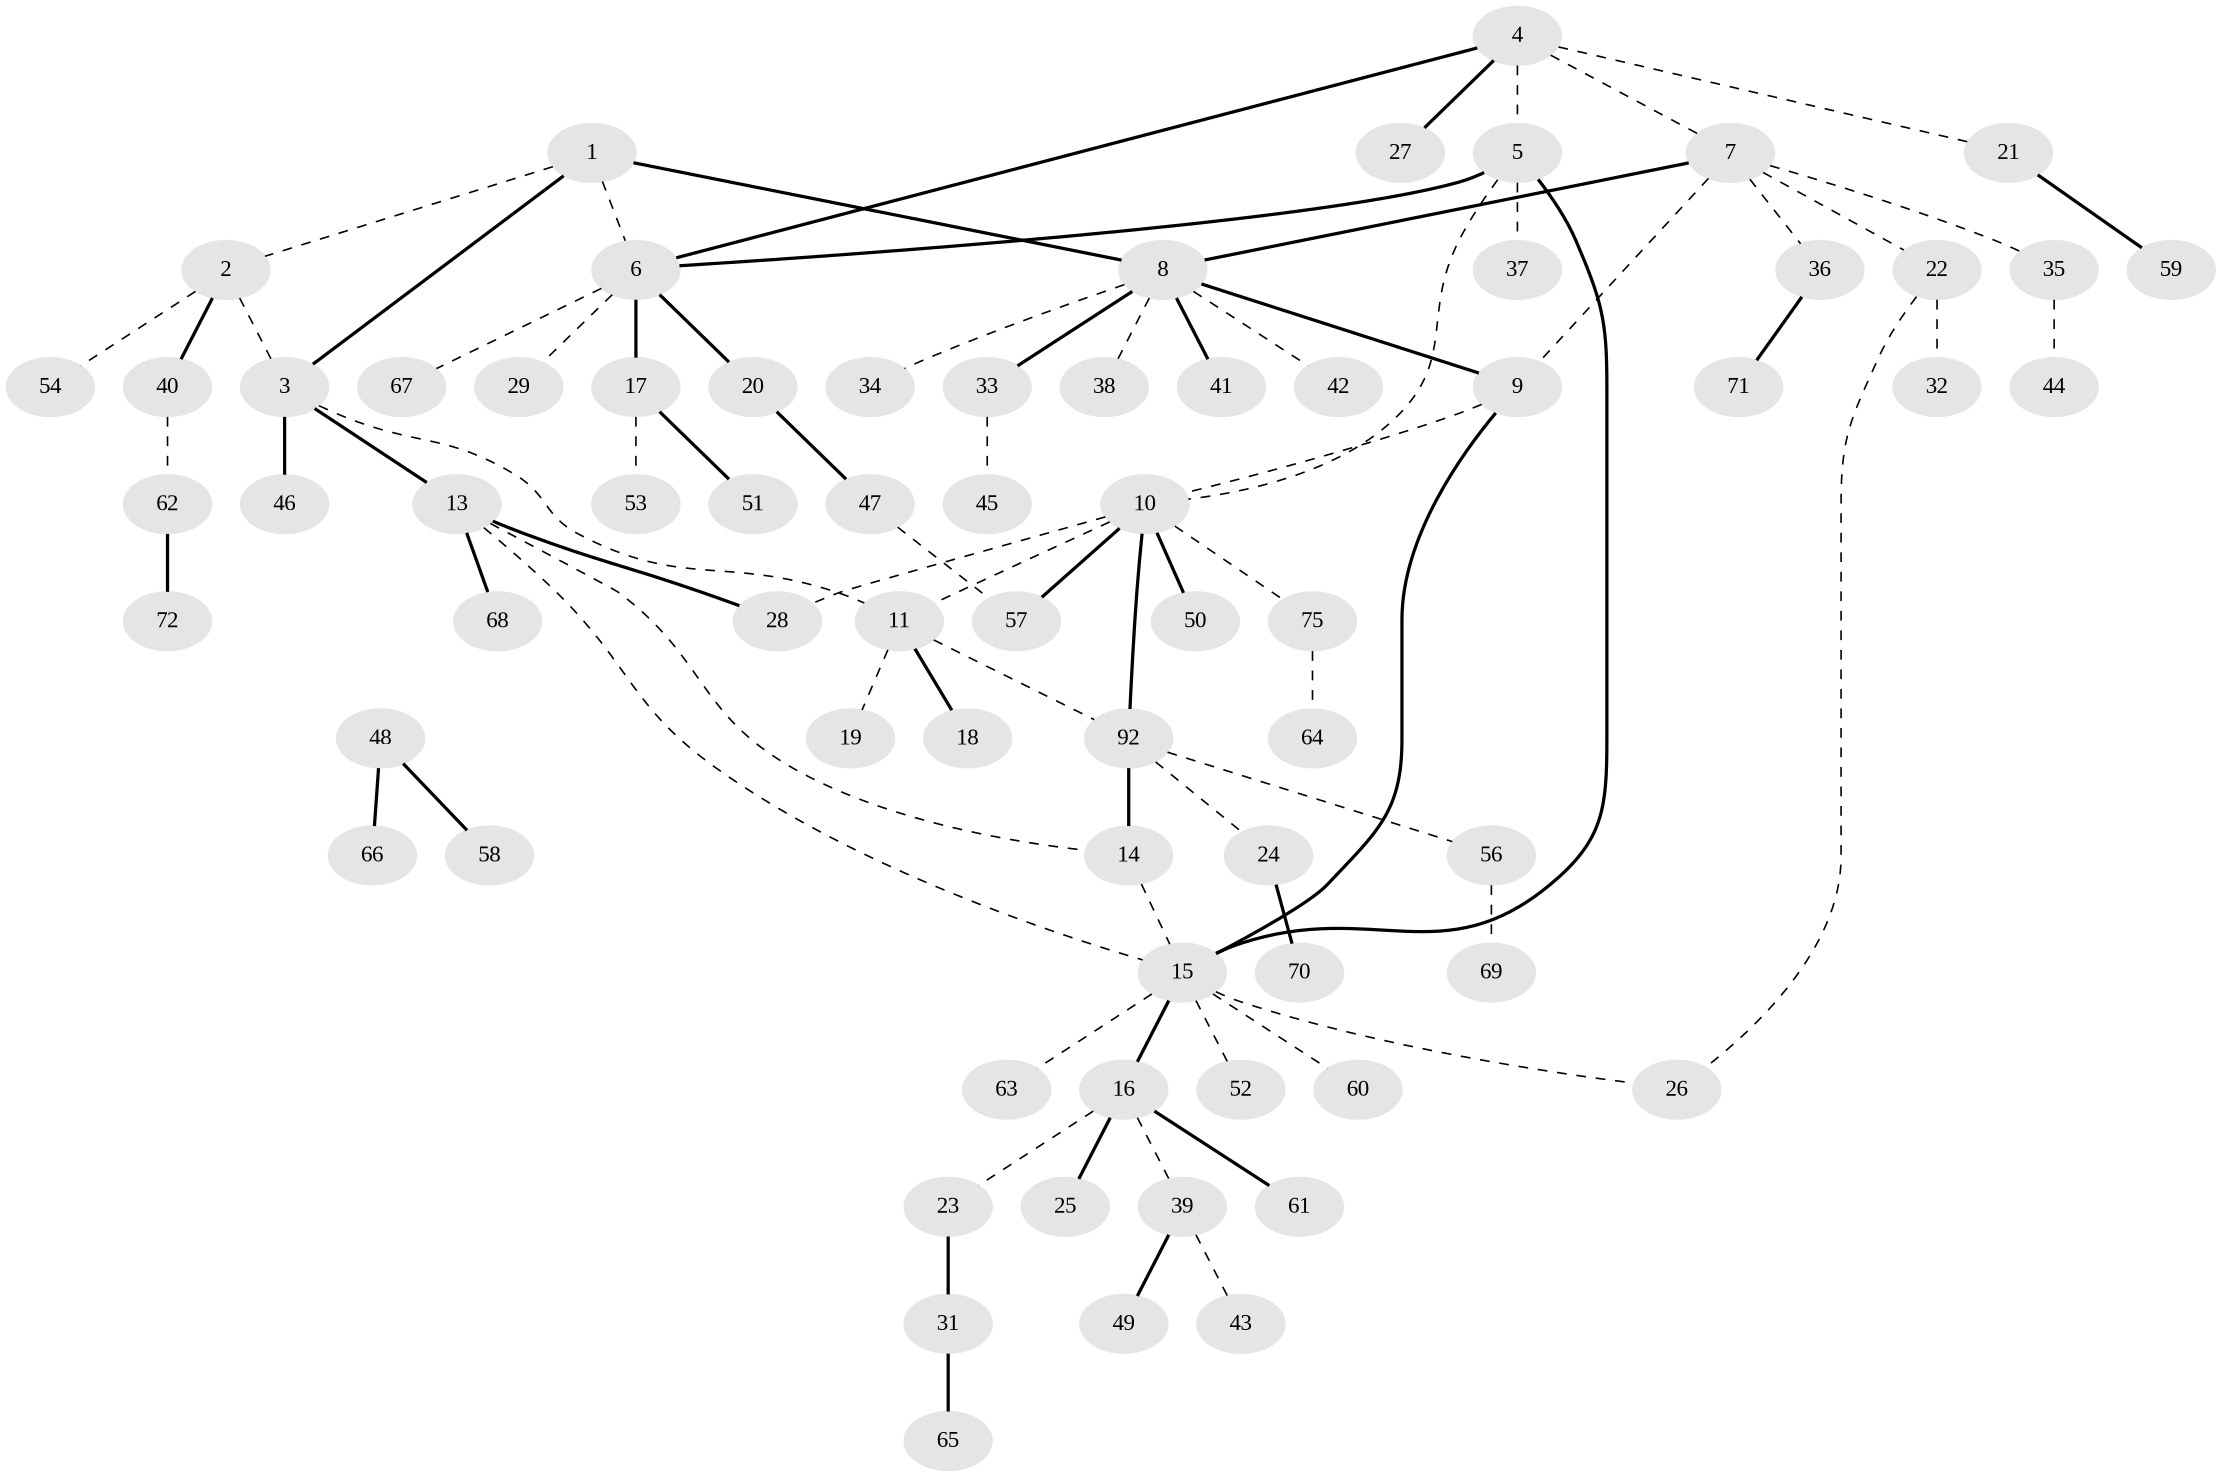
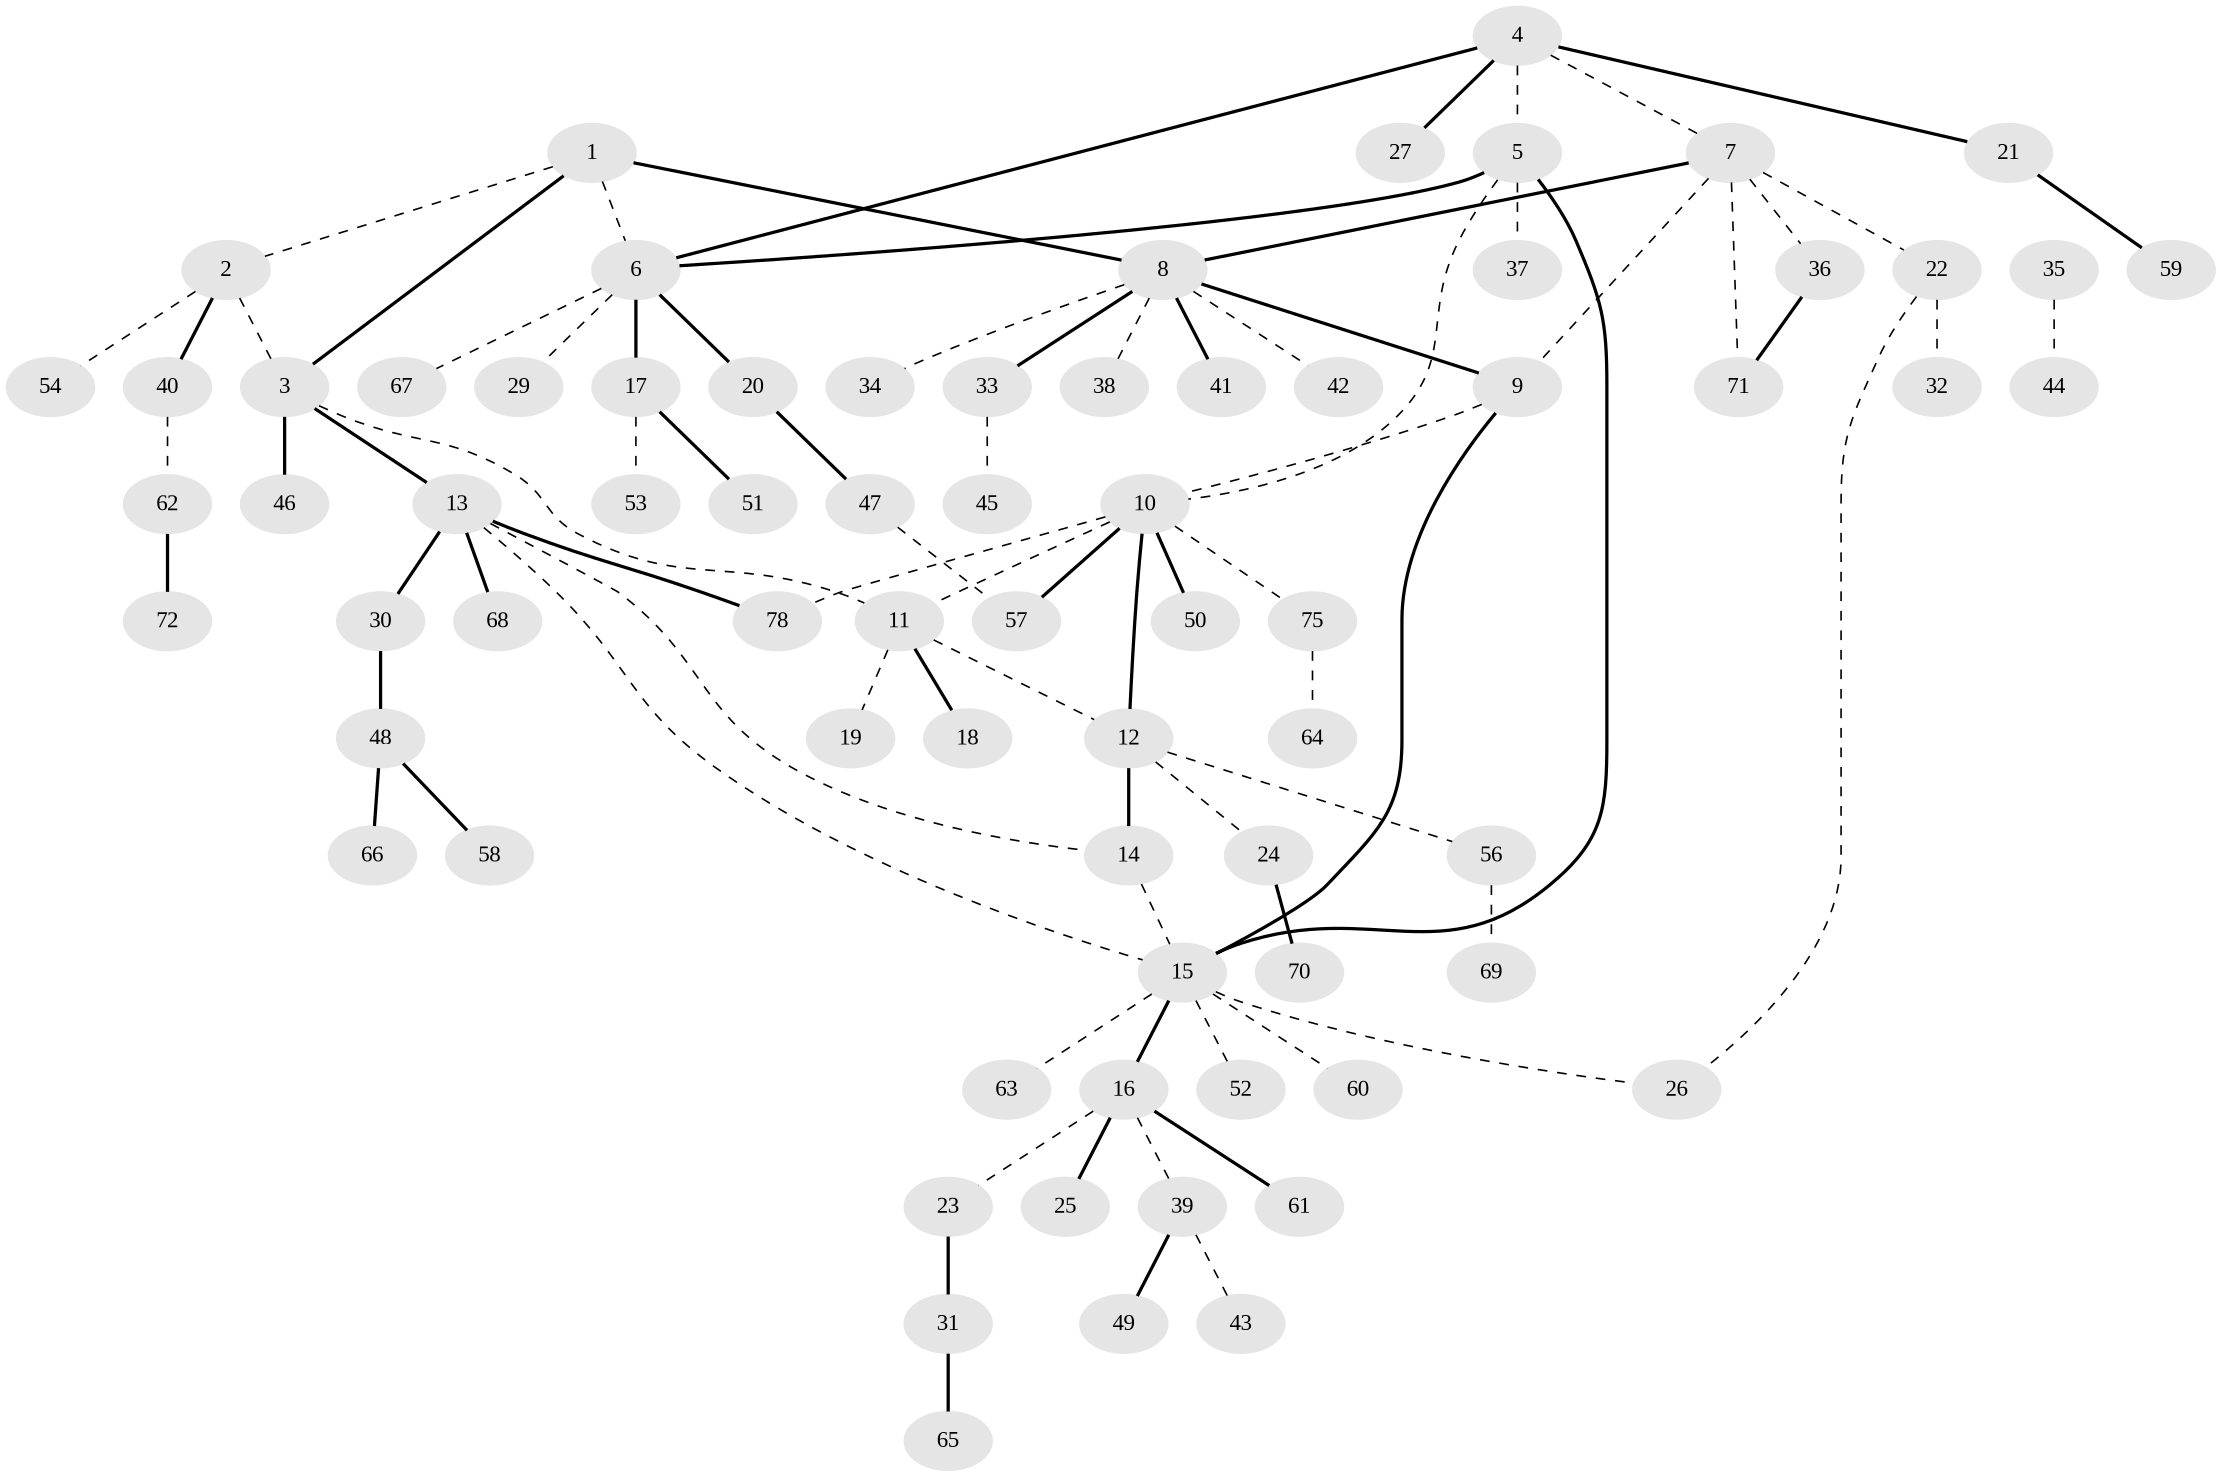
edge "4" -- "21": style dashed -> bold
edge "7" -- "35": now "7" -- "71"
node "30": added
node "28": label "28" -> "78"
node "92": label "92" -> "12"
